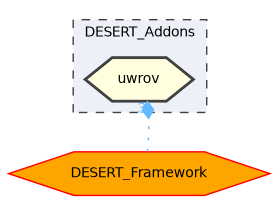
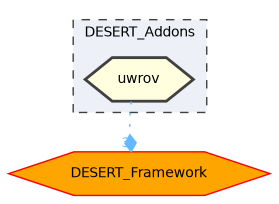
edge "DESERT_Framework" -> "uwrov": reversed
